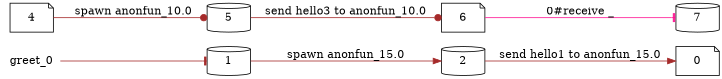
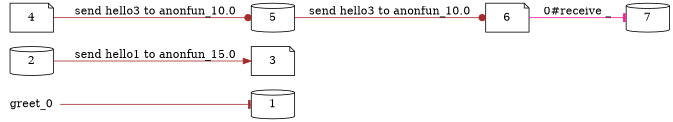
edge "4" -> "5": label "spawn anonfun_10.0" -> "send hello3 to anonfun_10.0"
edge "1" -> "2": removed, label "spawn anonfun_15.0"
node "0": label "0" -> "3"
